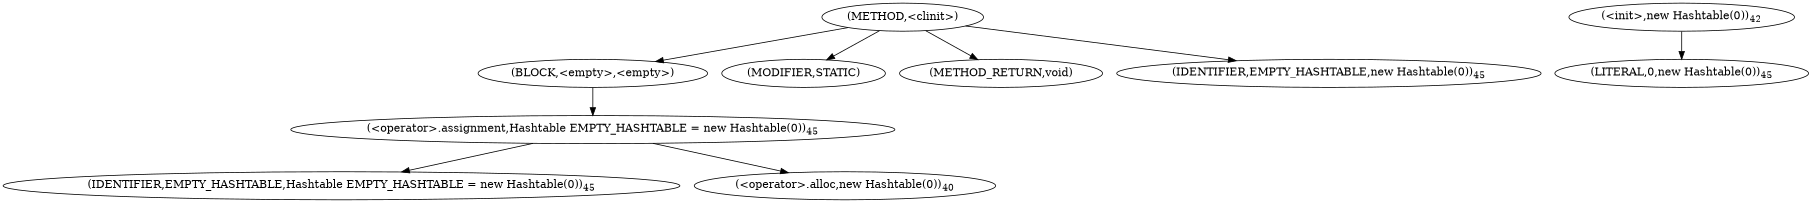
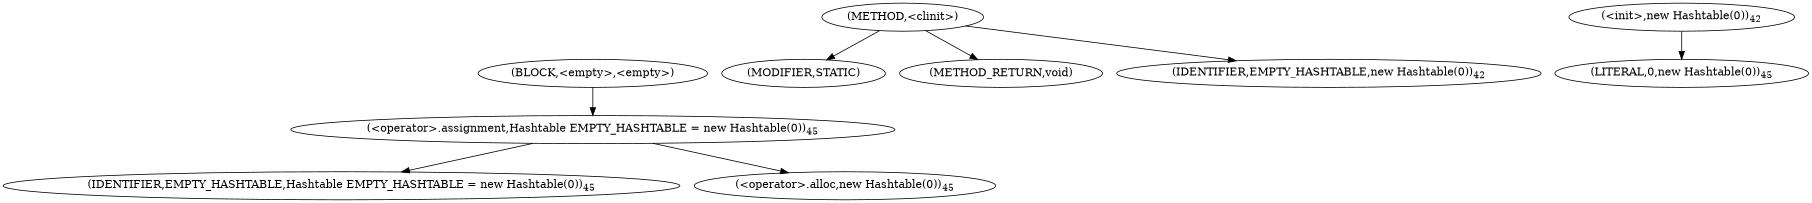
edge "(METHOD,<clinit>)" -> "(BLOCK,<empty>,<empty>)": removed
node "(IDENTIFIER,EMPTY_HASHTABLE,new Hashtable(0))": text "45" -> "42"
node "(<operator>.alloc,new Hashtable(0))": text "40" -> "45"
